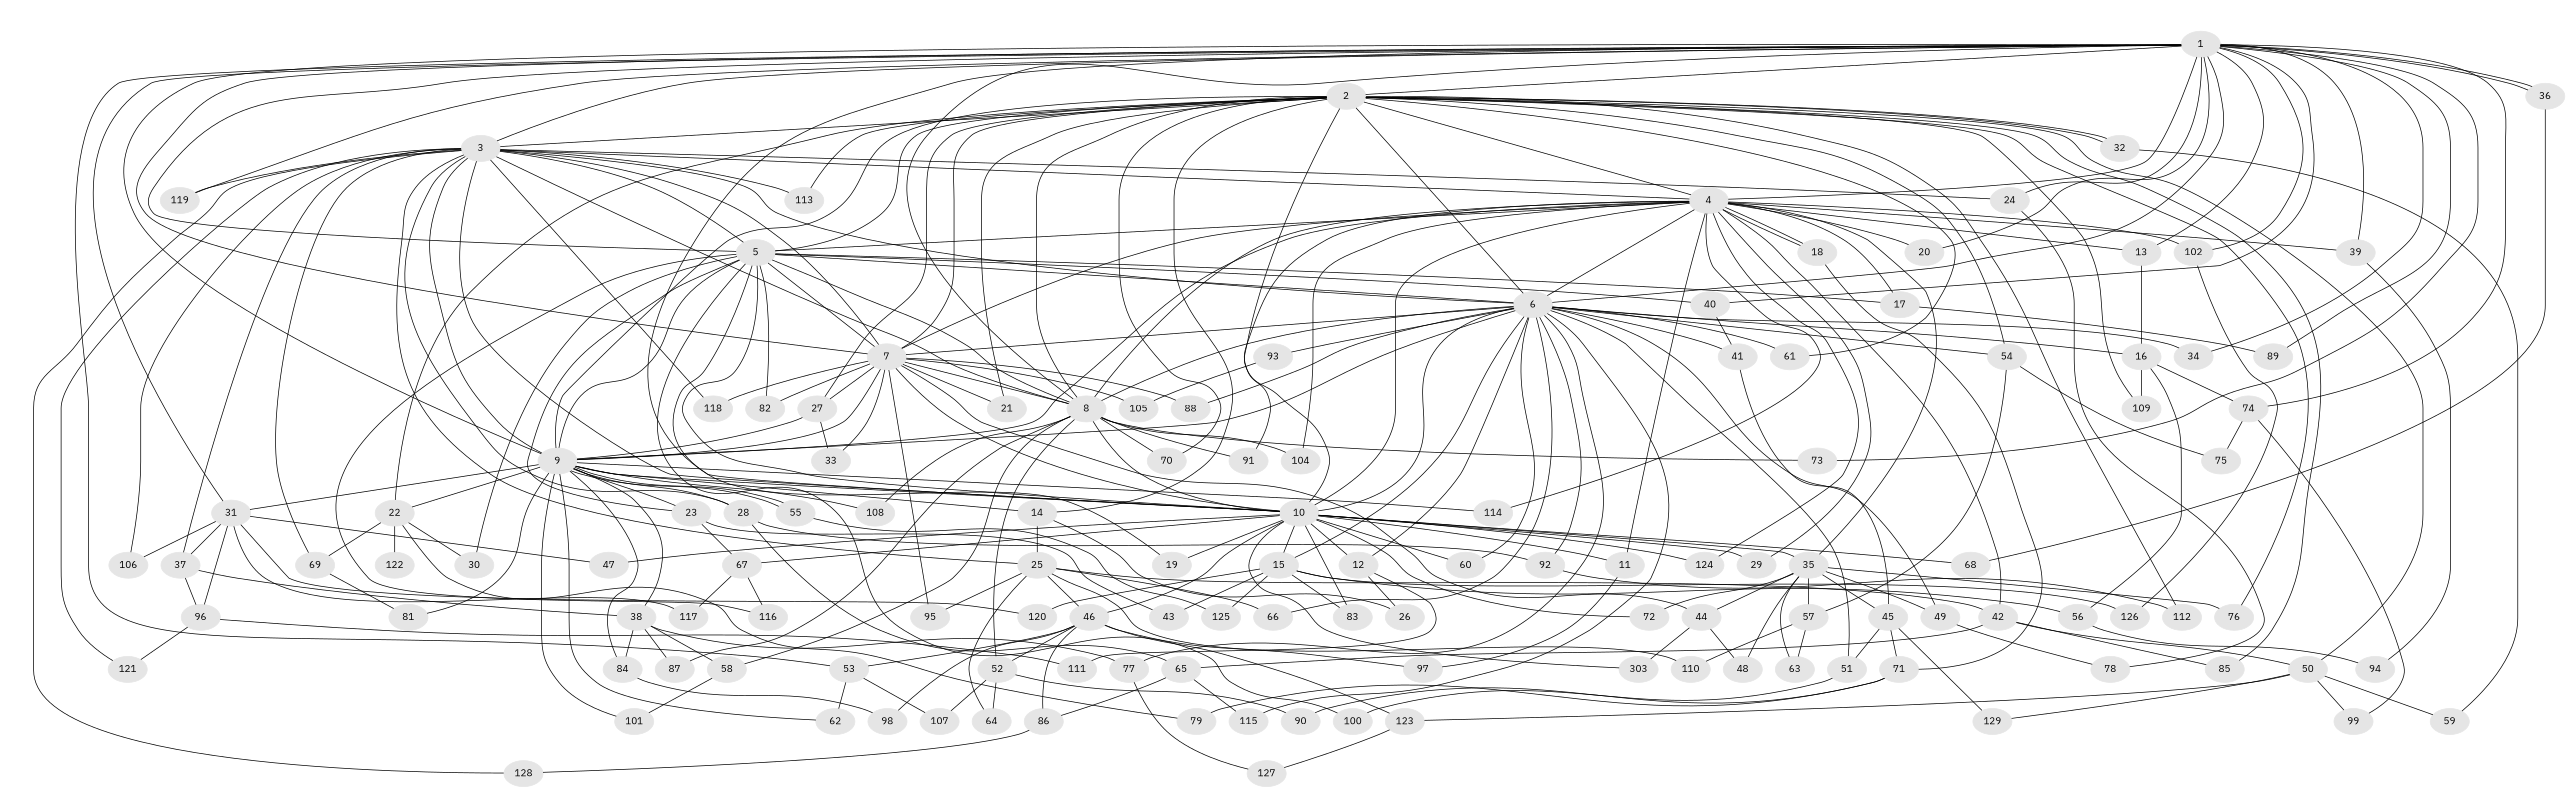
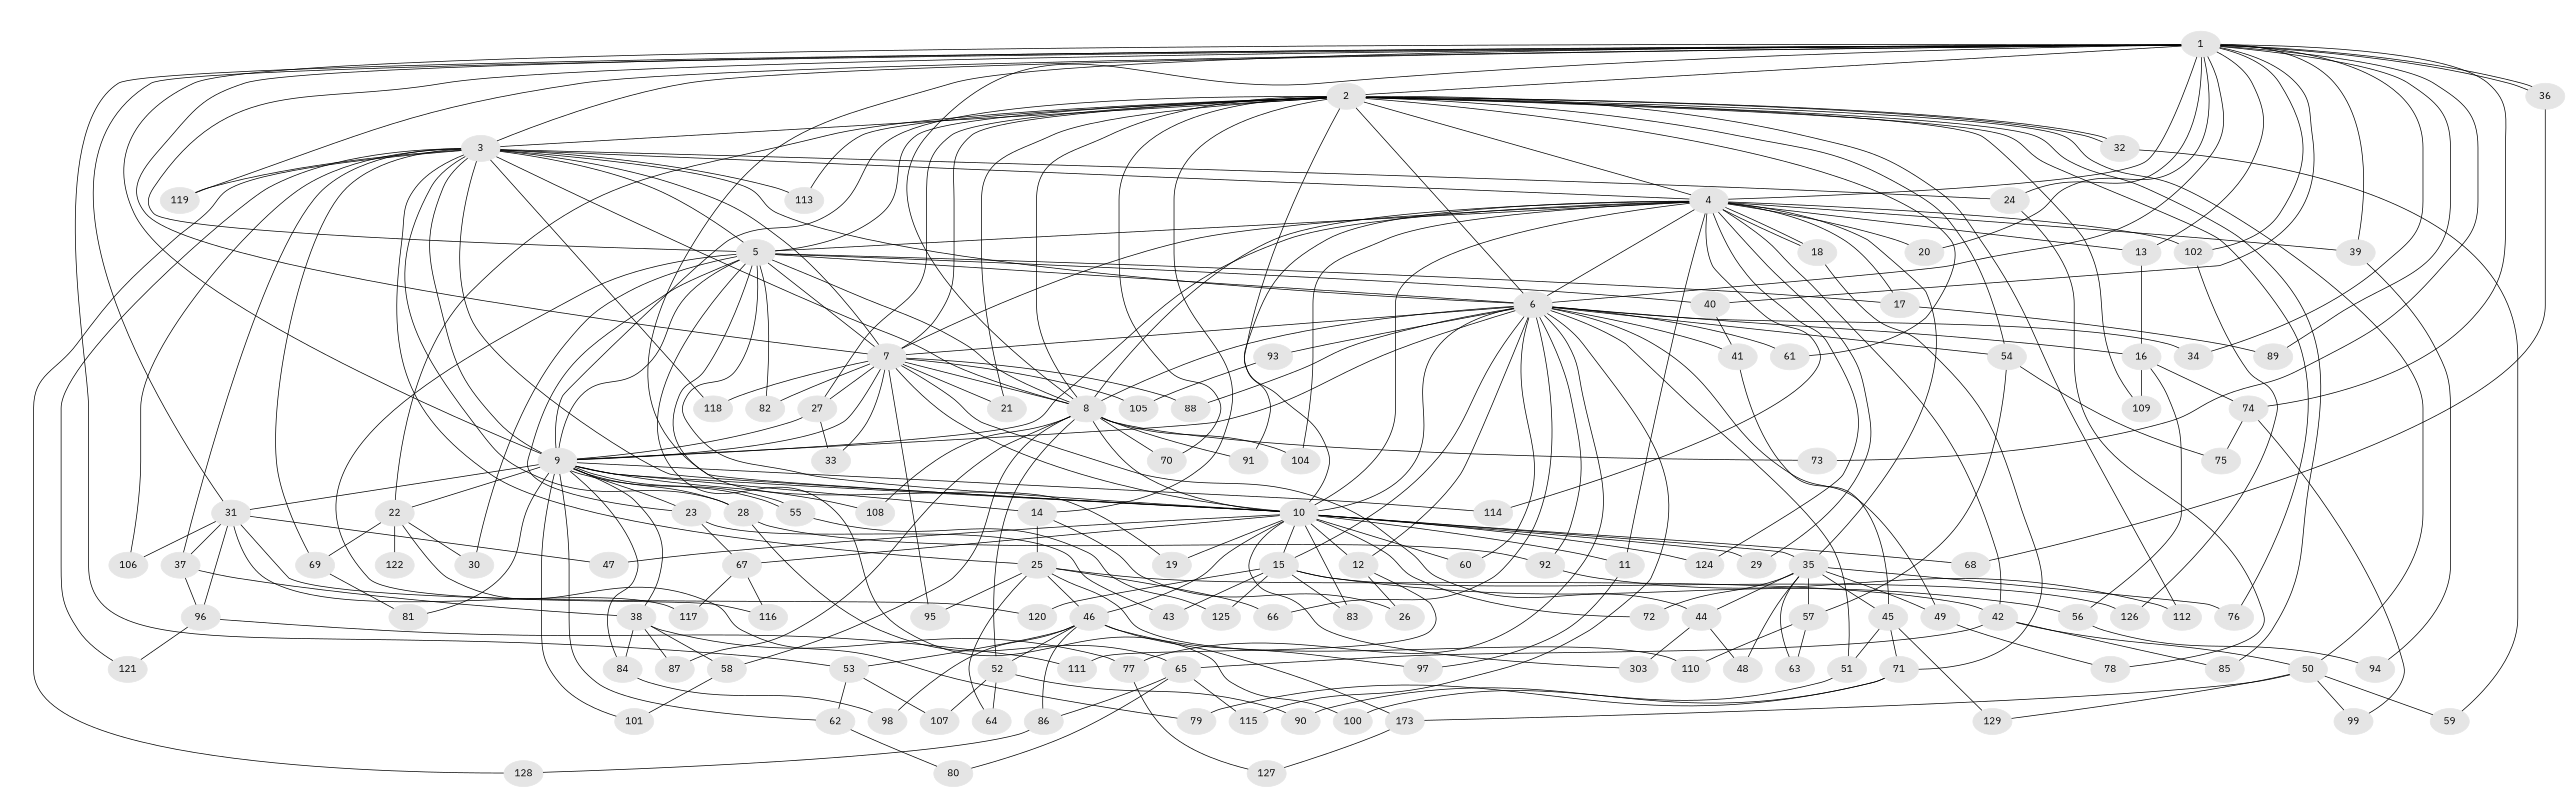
node "123": label "123" -> "173"
node "80": added
